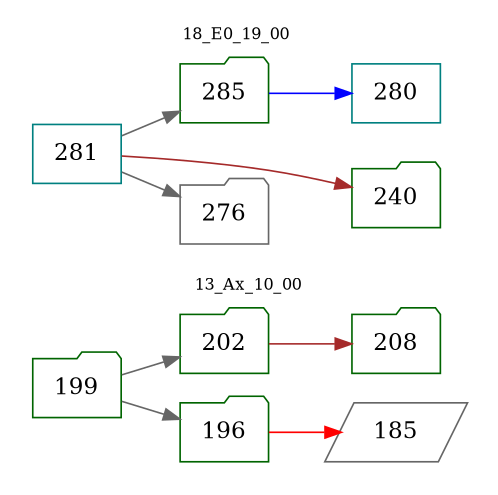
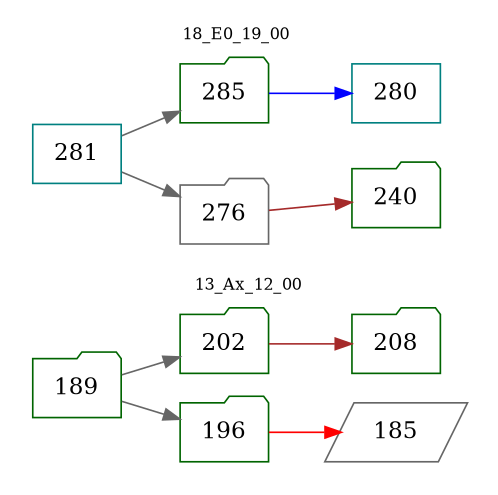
edge "281" -> "240": now "276" -> "240"
cluster "13_Ax_10_00": label "13_Ax_10_00" -> "13_Ax_12_00"
node "199": label "199" -> "189"
